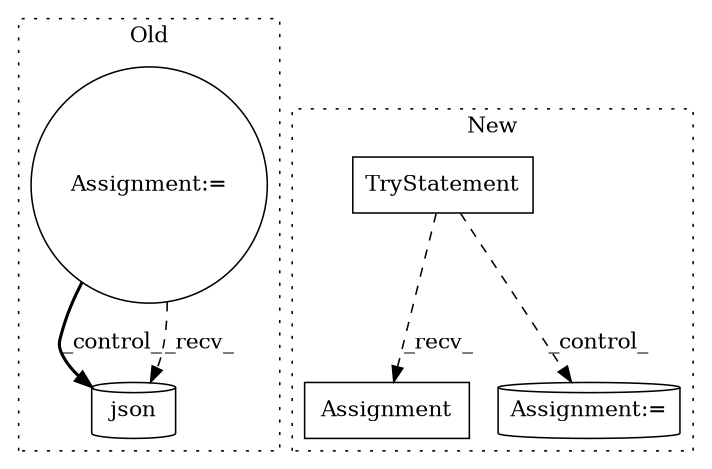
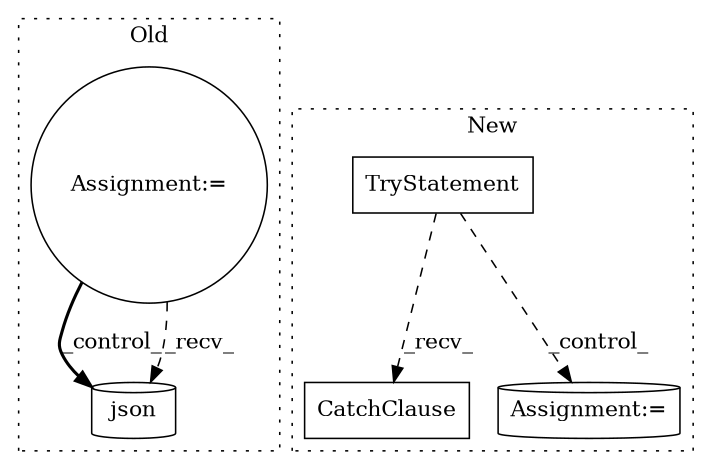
node "Assignment": label "Assignment" -> "CatchClause"
